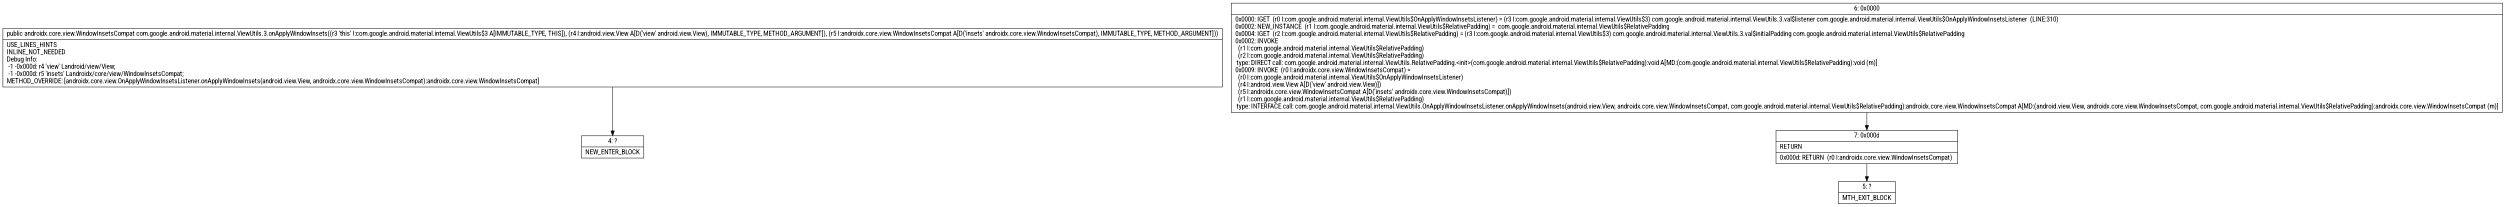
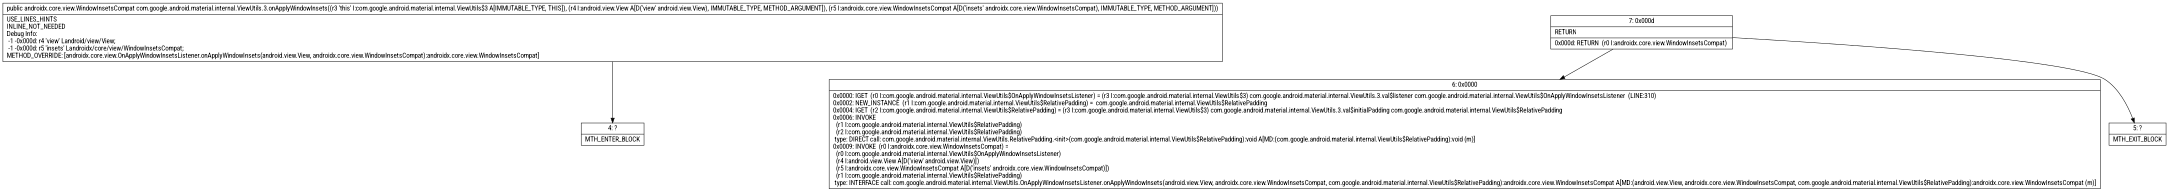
node "6: 0x0000": text "0x0002: INVOKE" -> "0x0006: INVOKE"
edge "6: 0x0000" -> "7: 0x000d": reversed
node "4: ?": text "NEW_ENTER_BLOCK" -> "MTH_ENTER_BLOCK"
